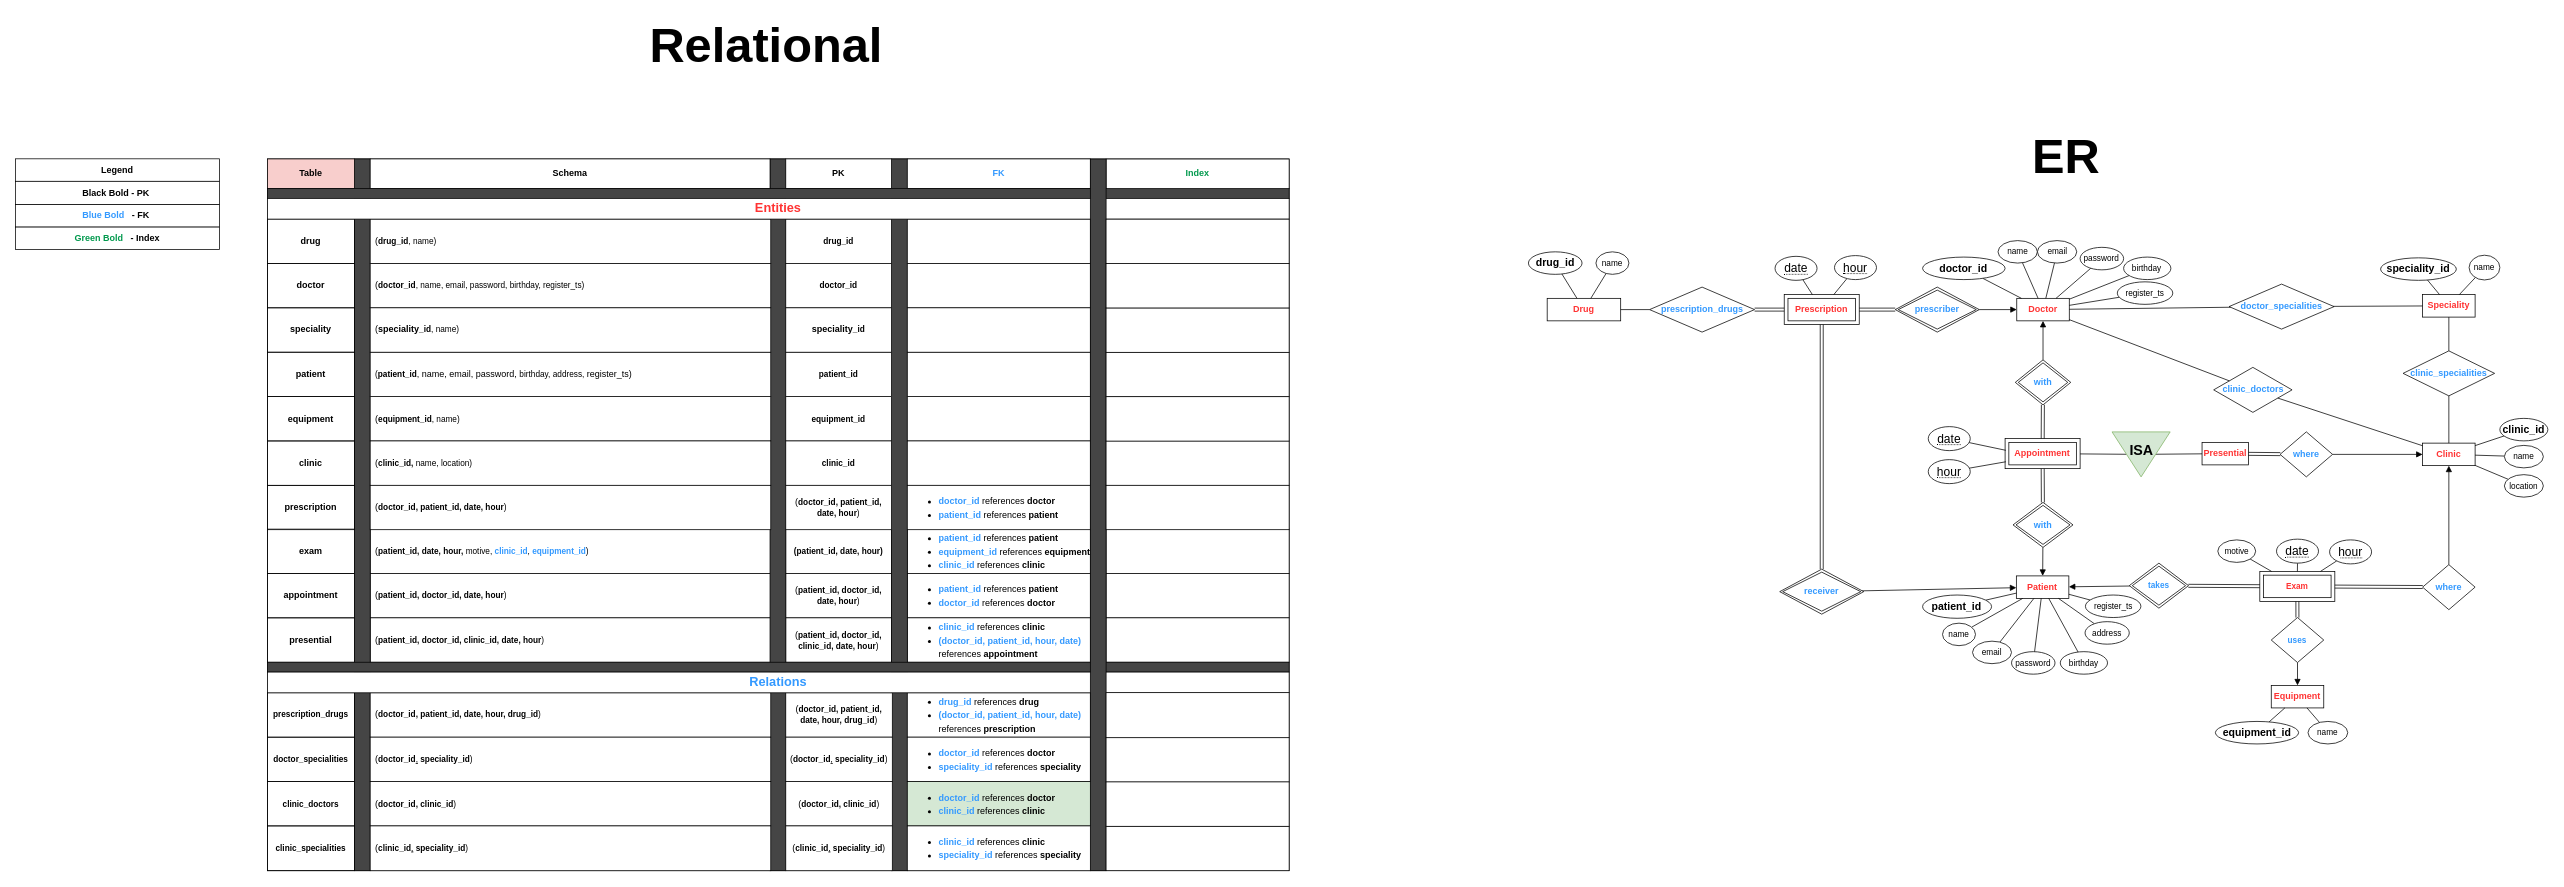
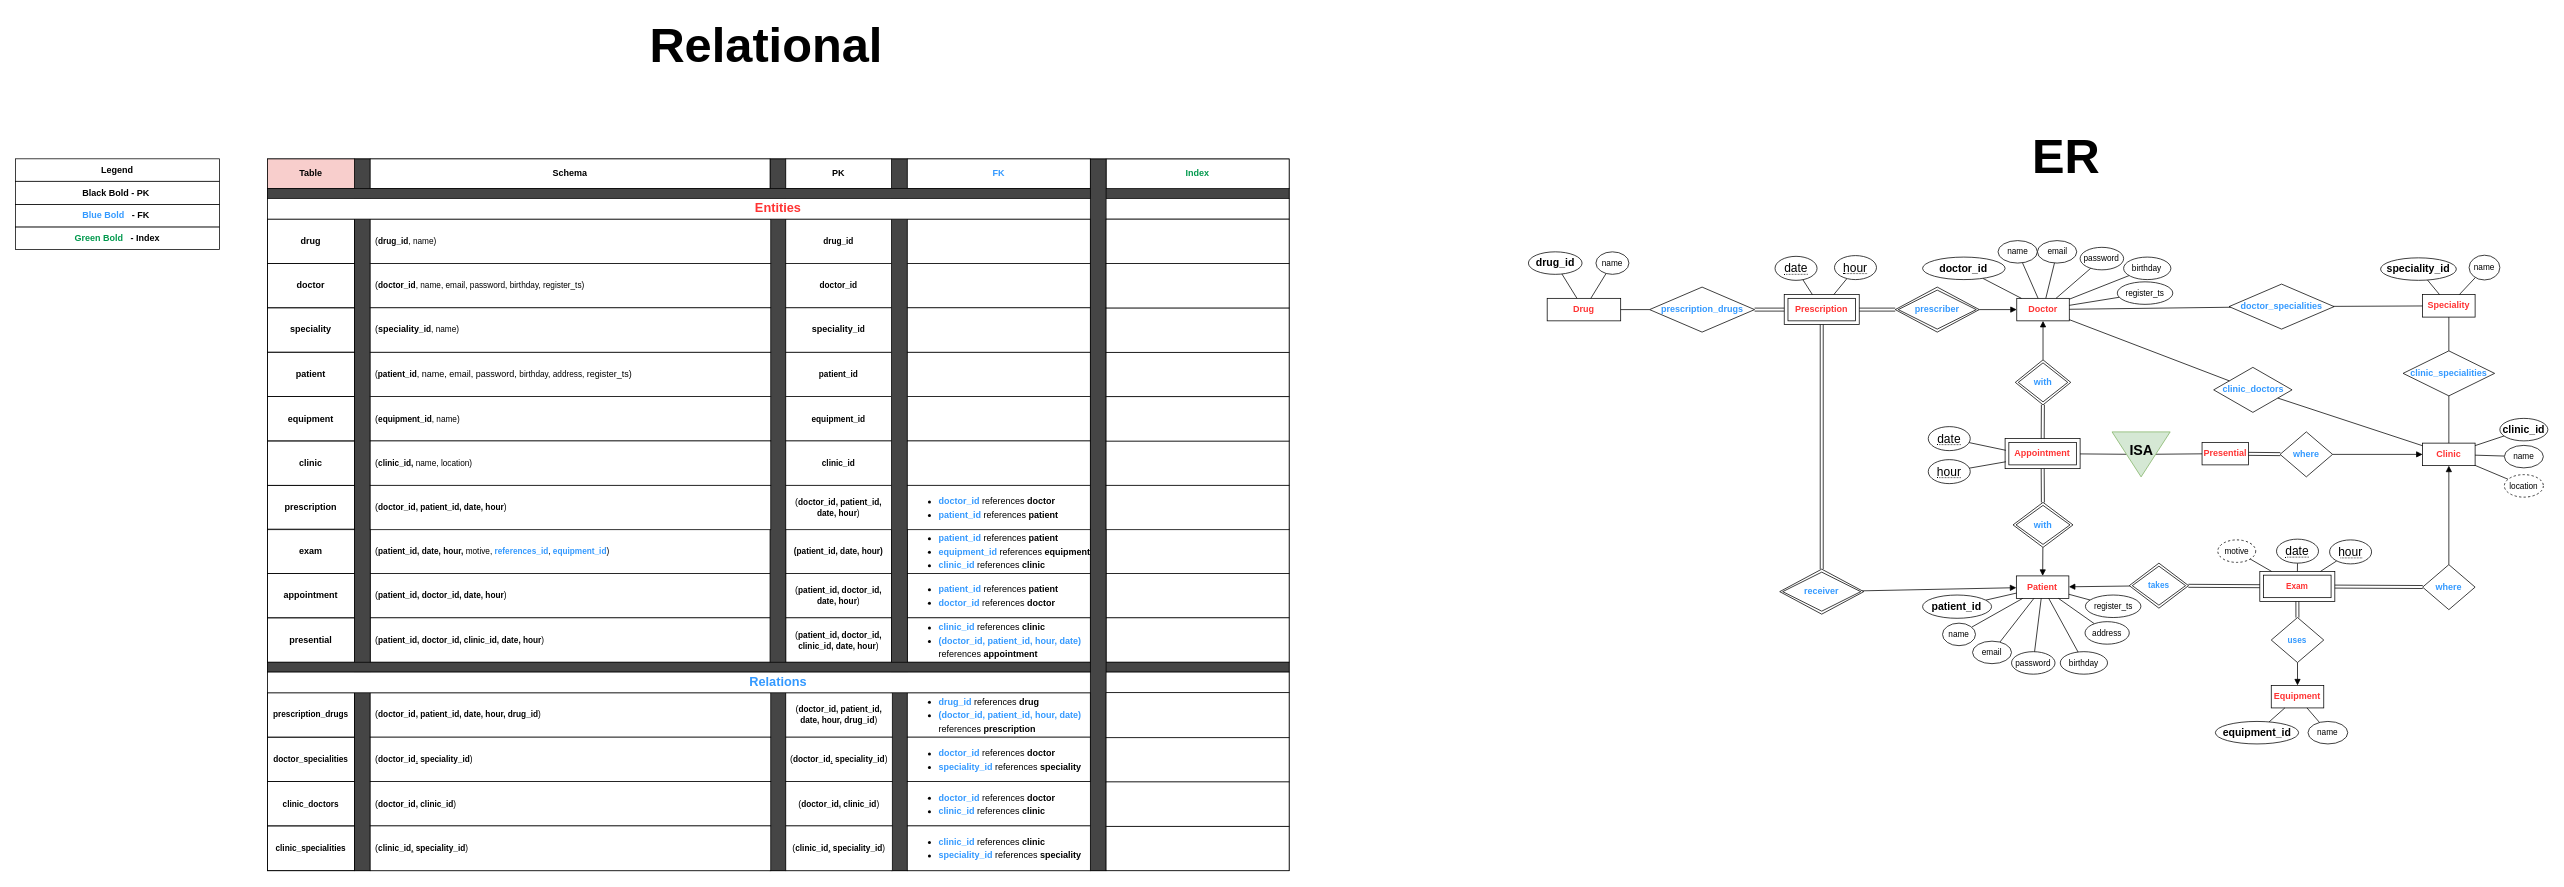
node "location": style solid -> dashed
node "(patient_id, date, hour, motive, clinic_id, equipment_id)": label "(patient_id, date, hour, motive, clinic_id, equipment_id)" -> "(patient_id, date, hour, motive, references_id, equipment_id)"
node "motive": style solid -> dashed
node "doctor_id references doctor clinic_id references clinic": fillcolor #d5e8d4 -> #ffffff
